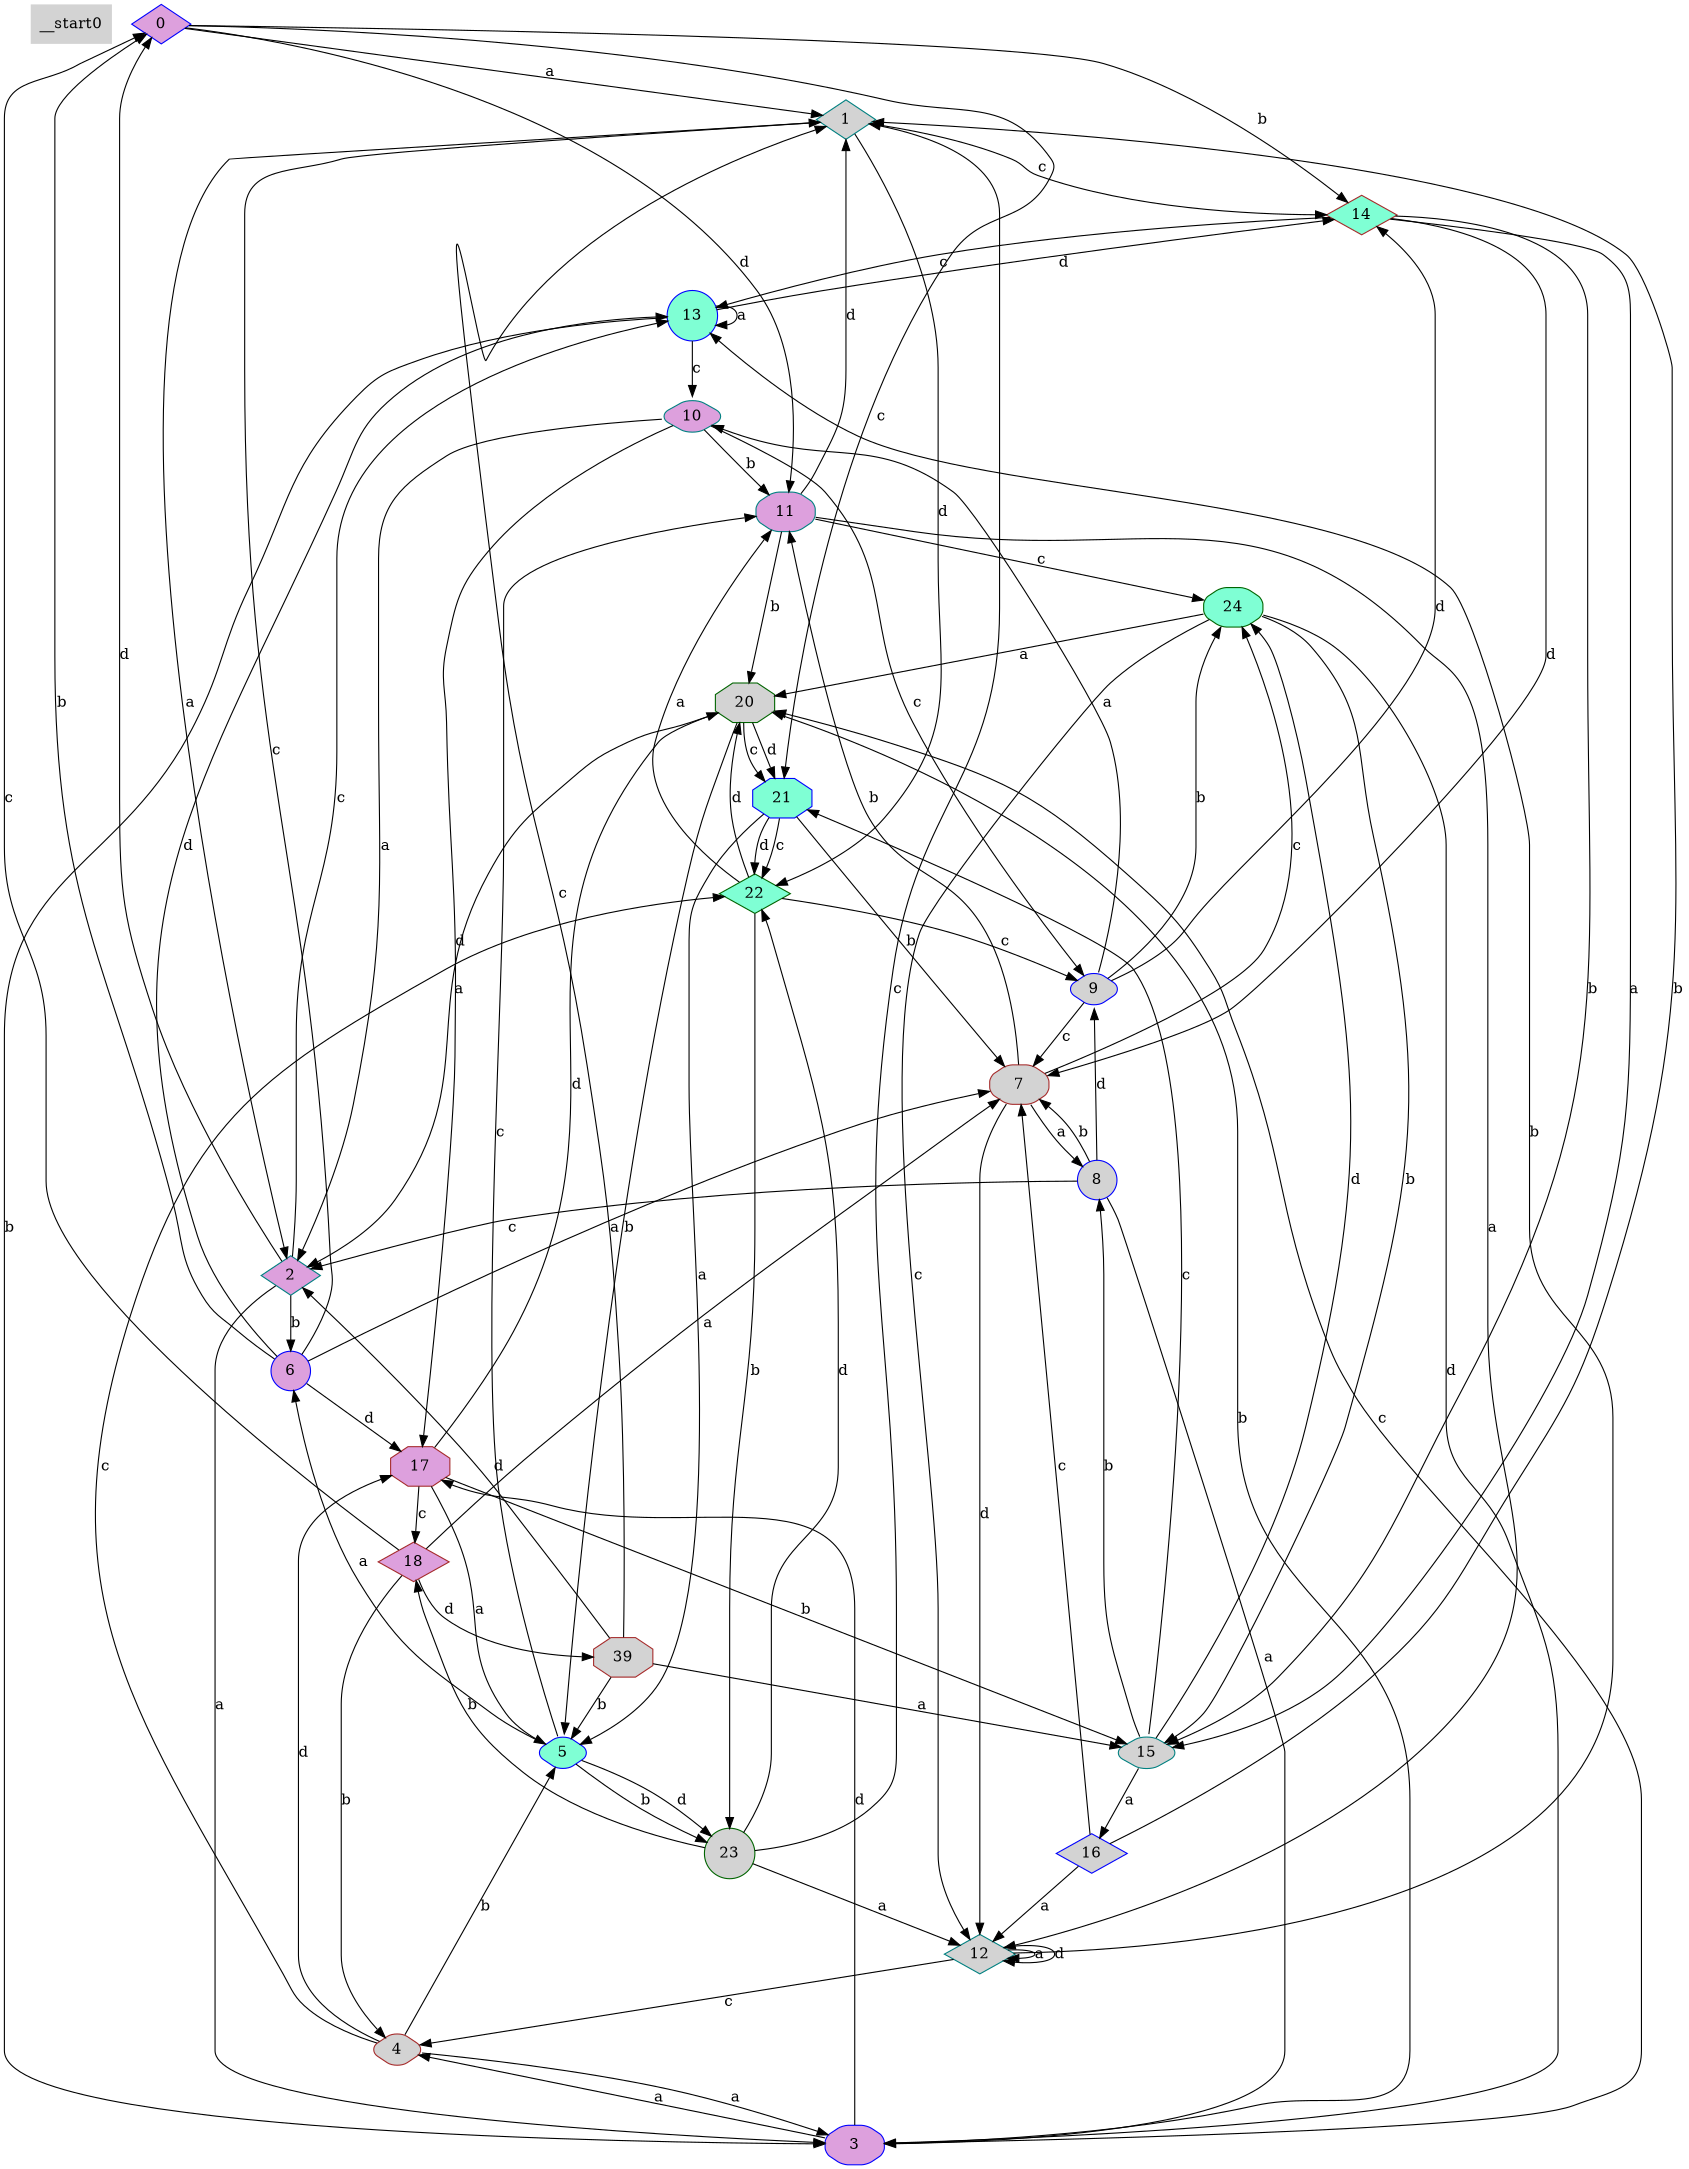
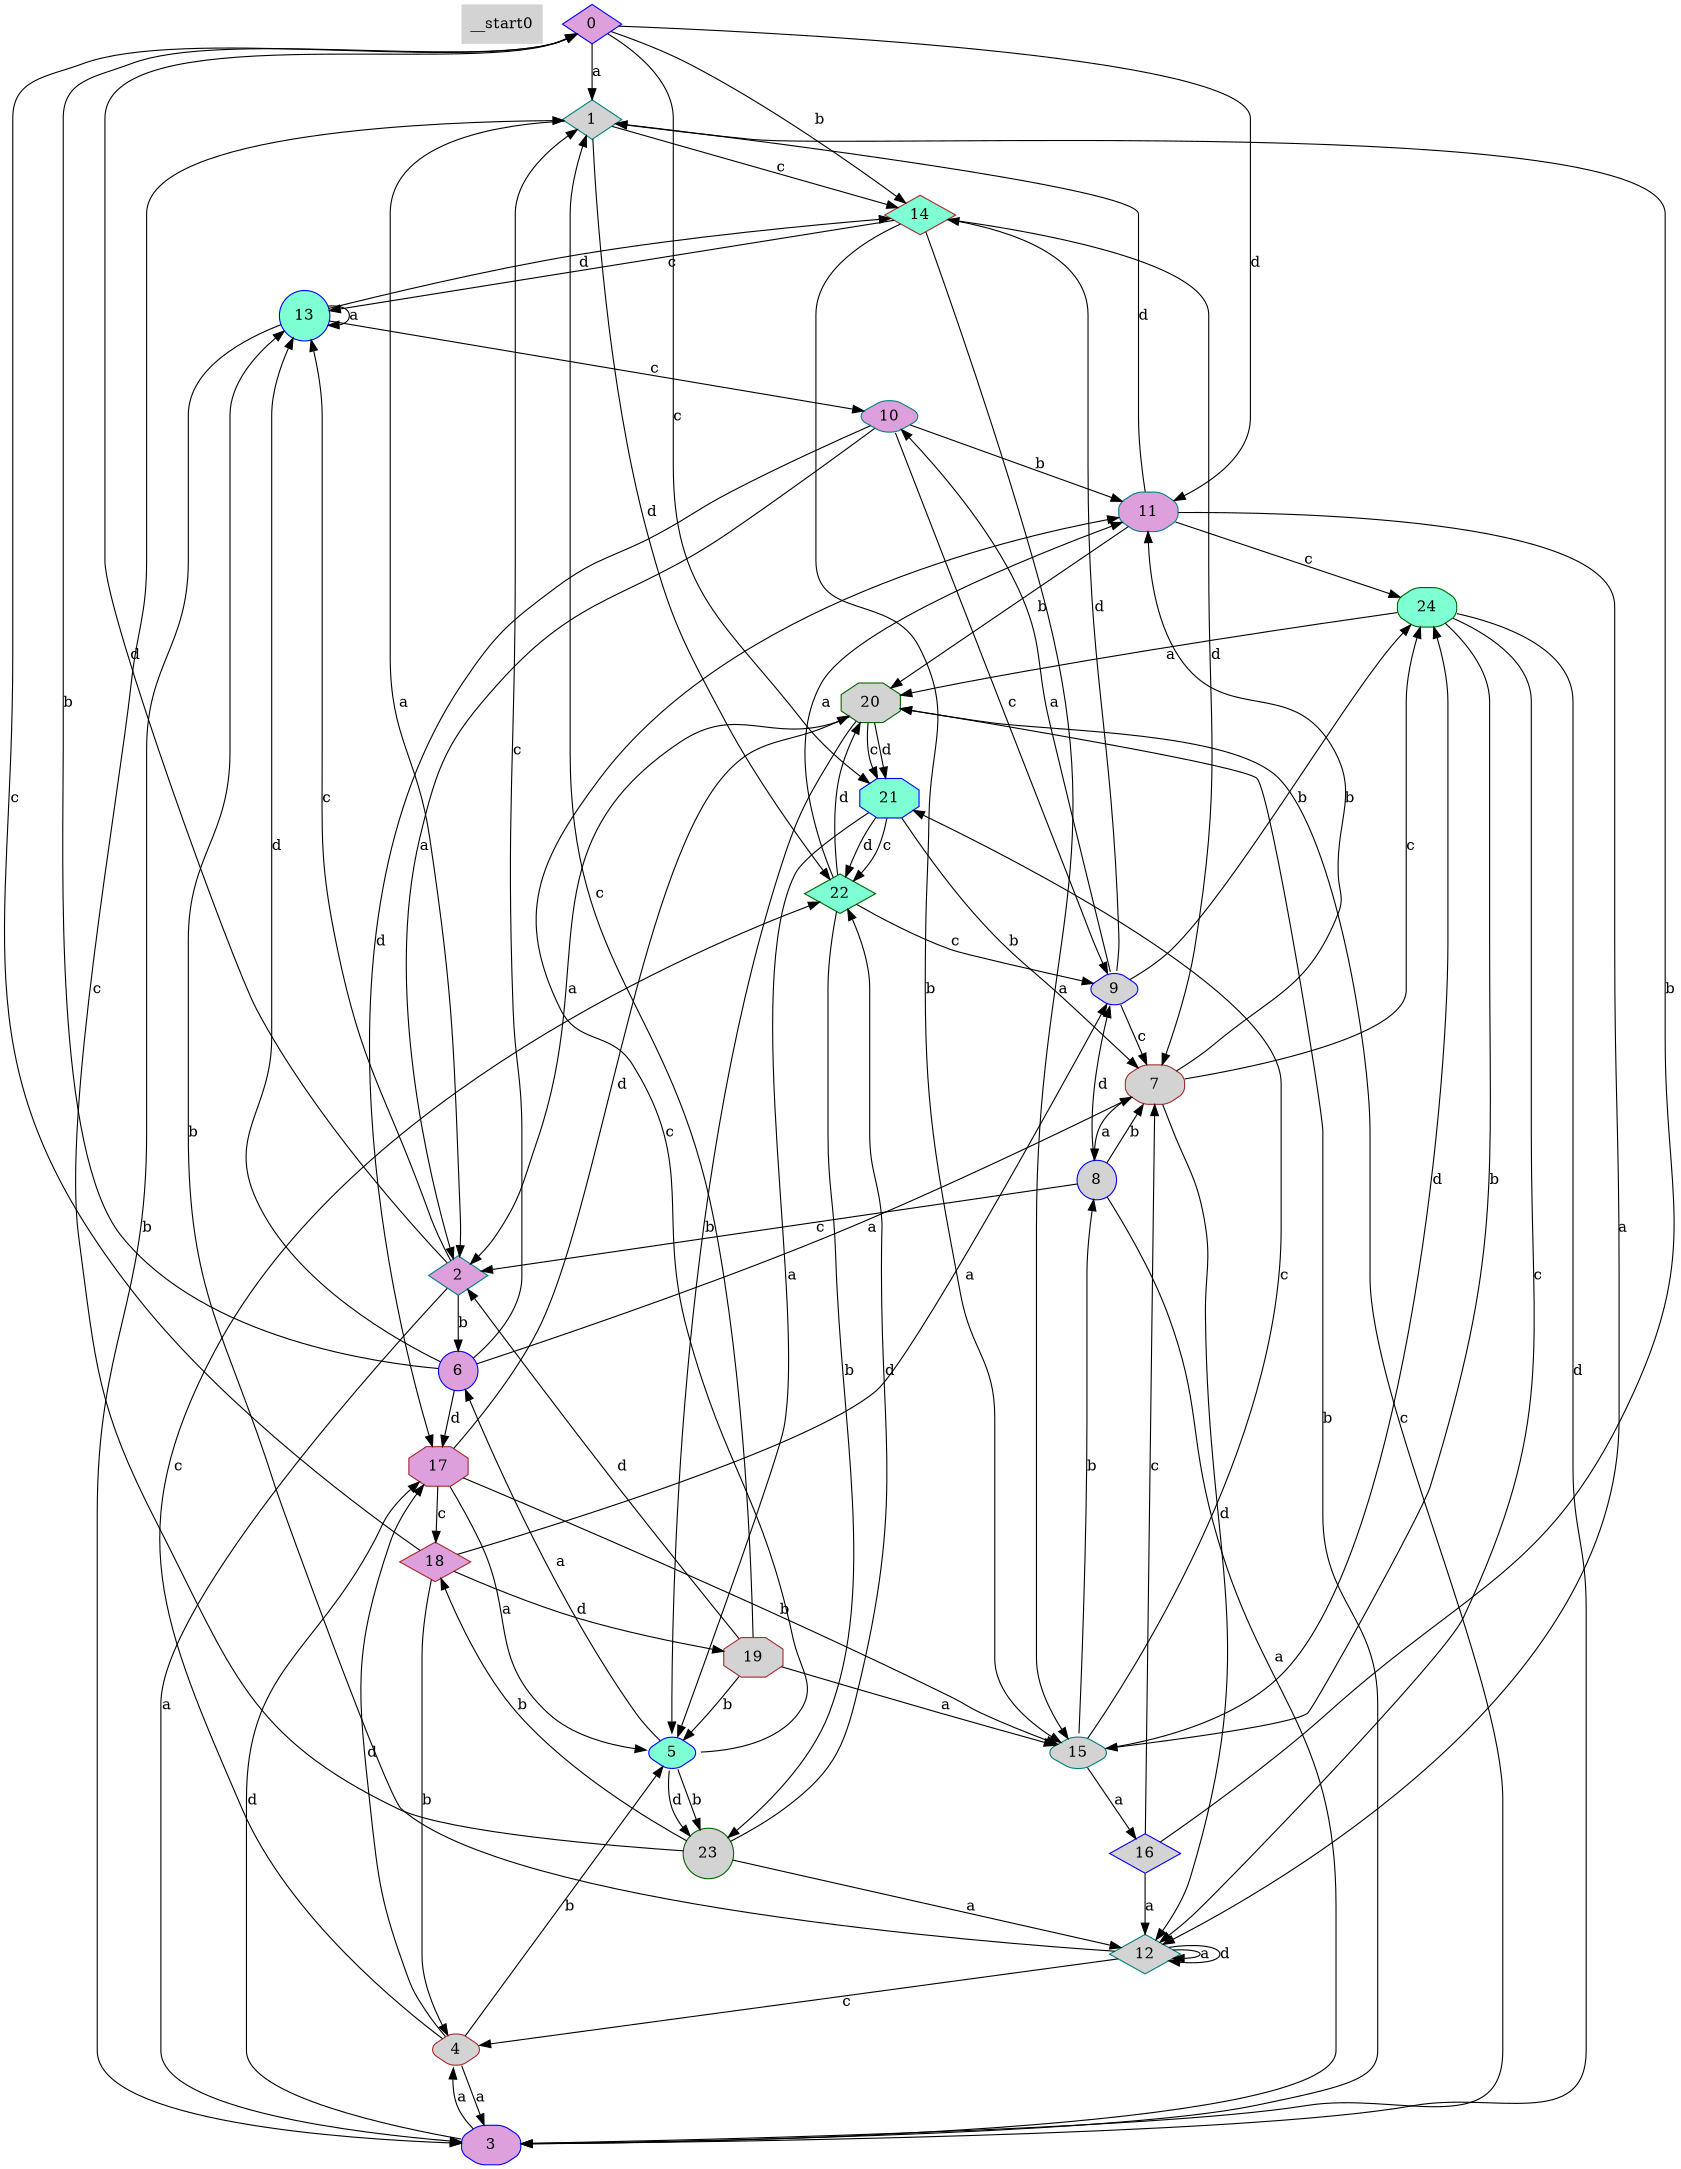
edge "18" -> "7": now "18" -> "9"
node "39": label "39" -> "19"
